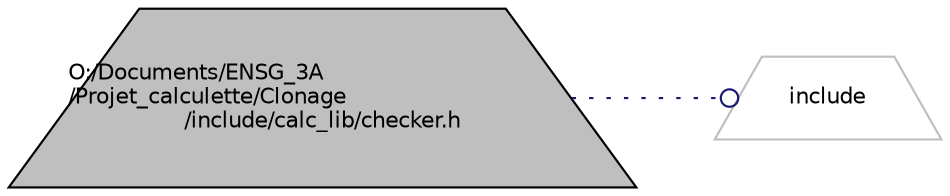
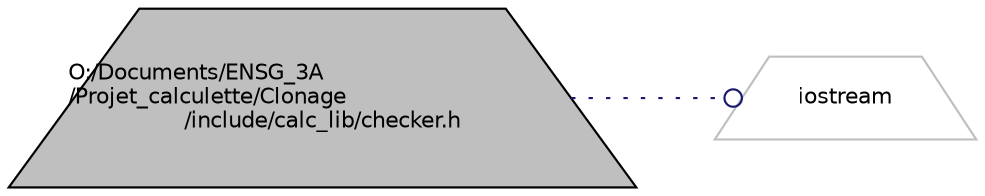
node "include": label "include" -> "iostream"
